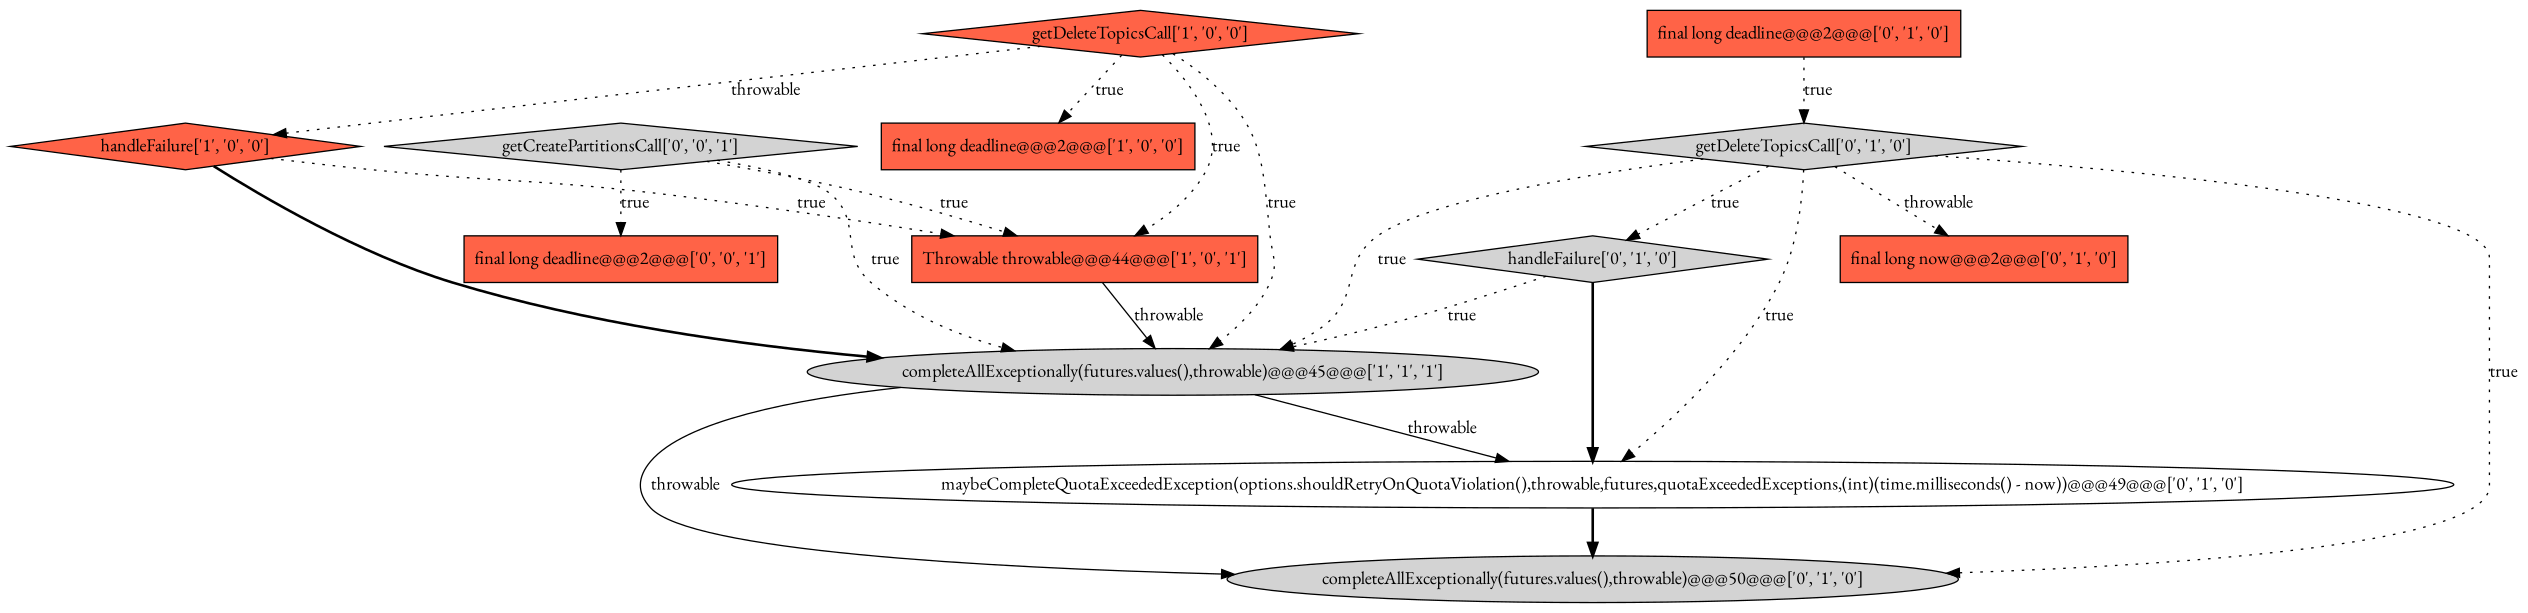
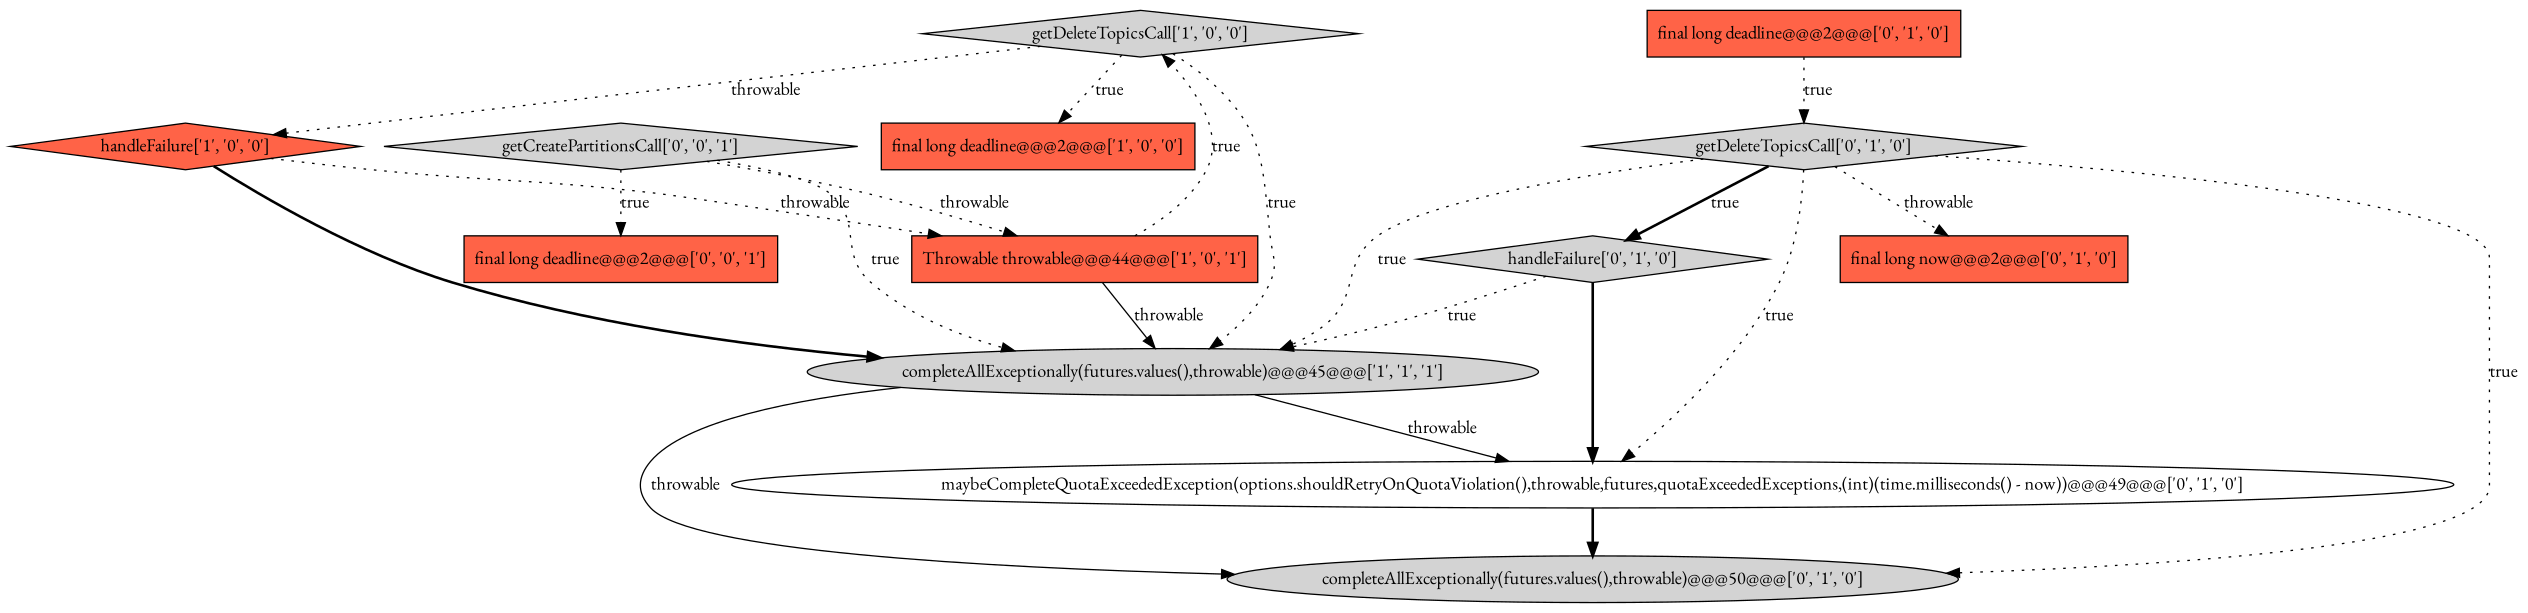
node "getDeleteTopicsCall['1', '0', '0']": fillcolor tomato -> lightgray
edge "getDeleteTopicsCall['1', '0', '0']" -> "Throwable throwable@@@44@@@['1', '0', '1']": reversed
edge "getDeleteTopicsCall['0', '1', '0']" -> "handleFailure['0', '1', '0']": style dotted -> bold
edge "handleFailure['1', '0', '0']" -> "Throwable throwable@@@44@@@['1', '0', '1']": label "true" -> "throwable"
edge "getCreatePartitionsCall['0', '0', '1']" -> "Throwable throwable@@@44@@@['1', '0', '1']": label "true" -> "throwable"
